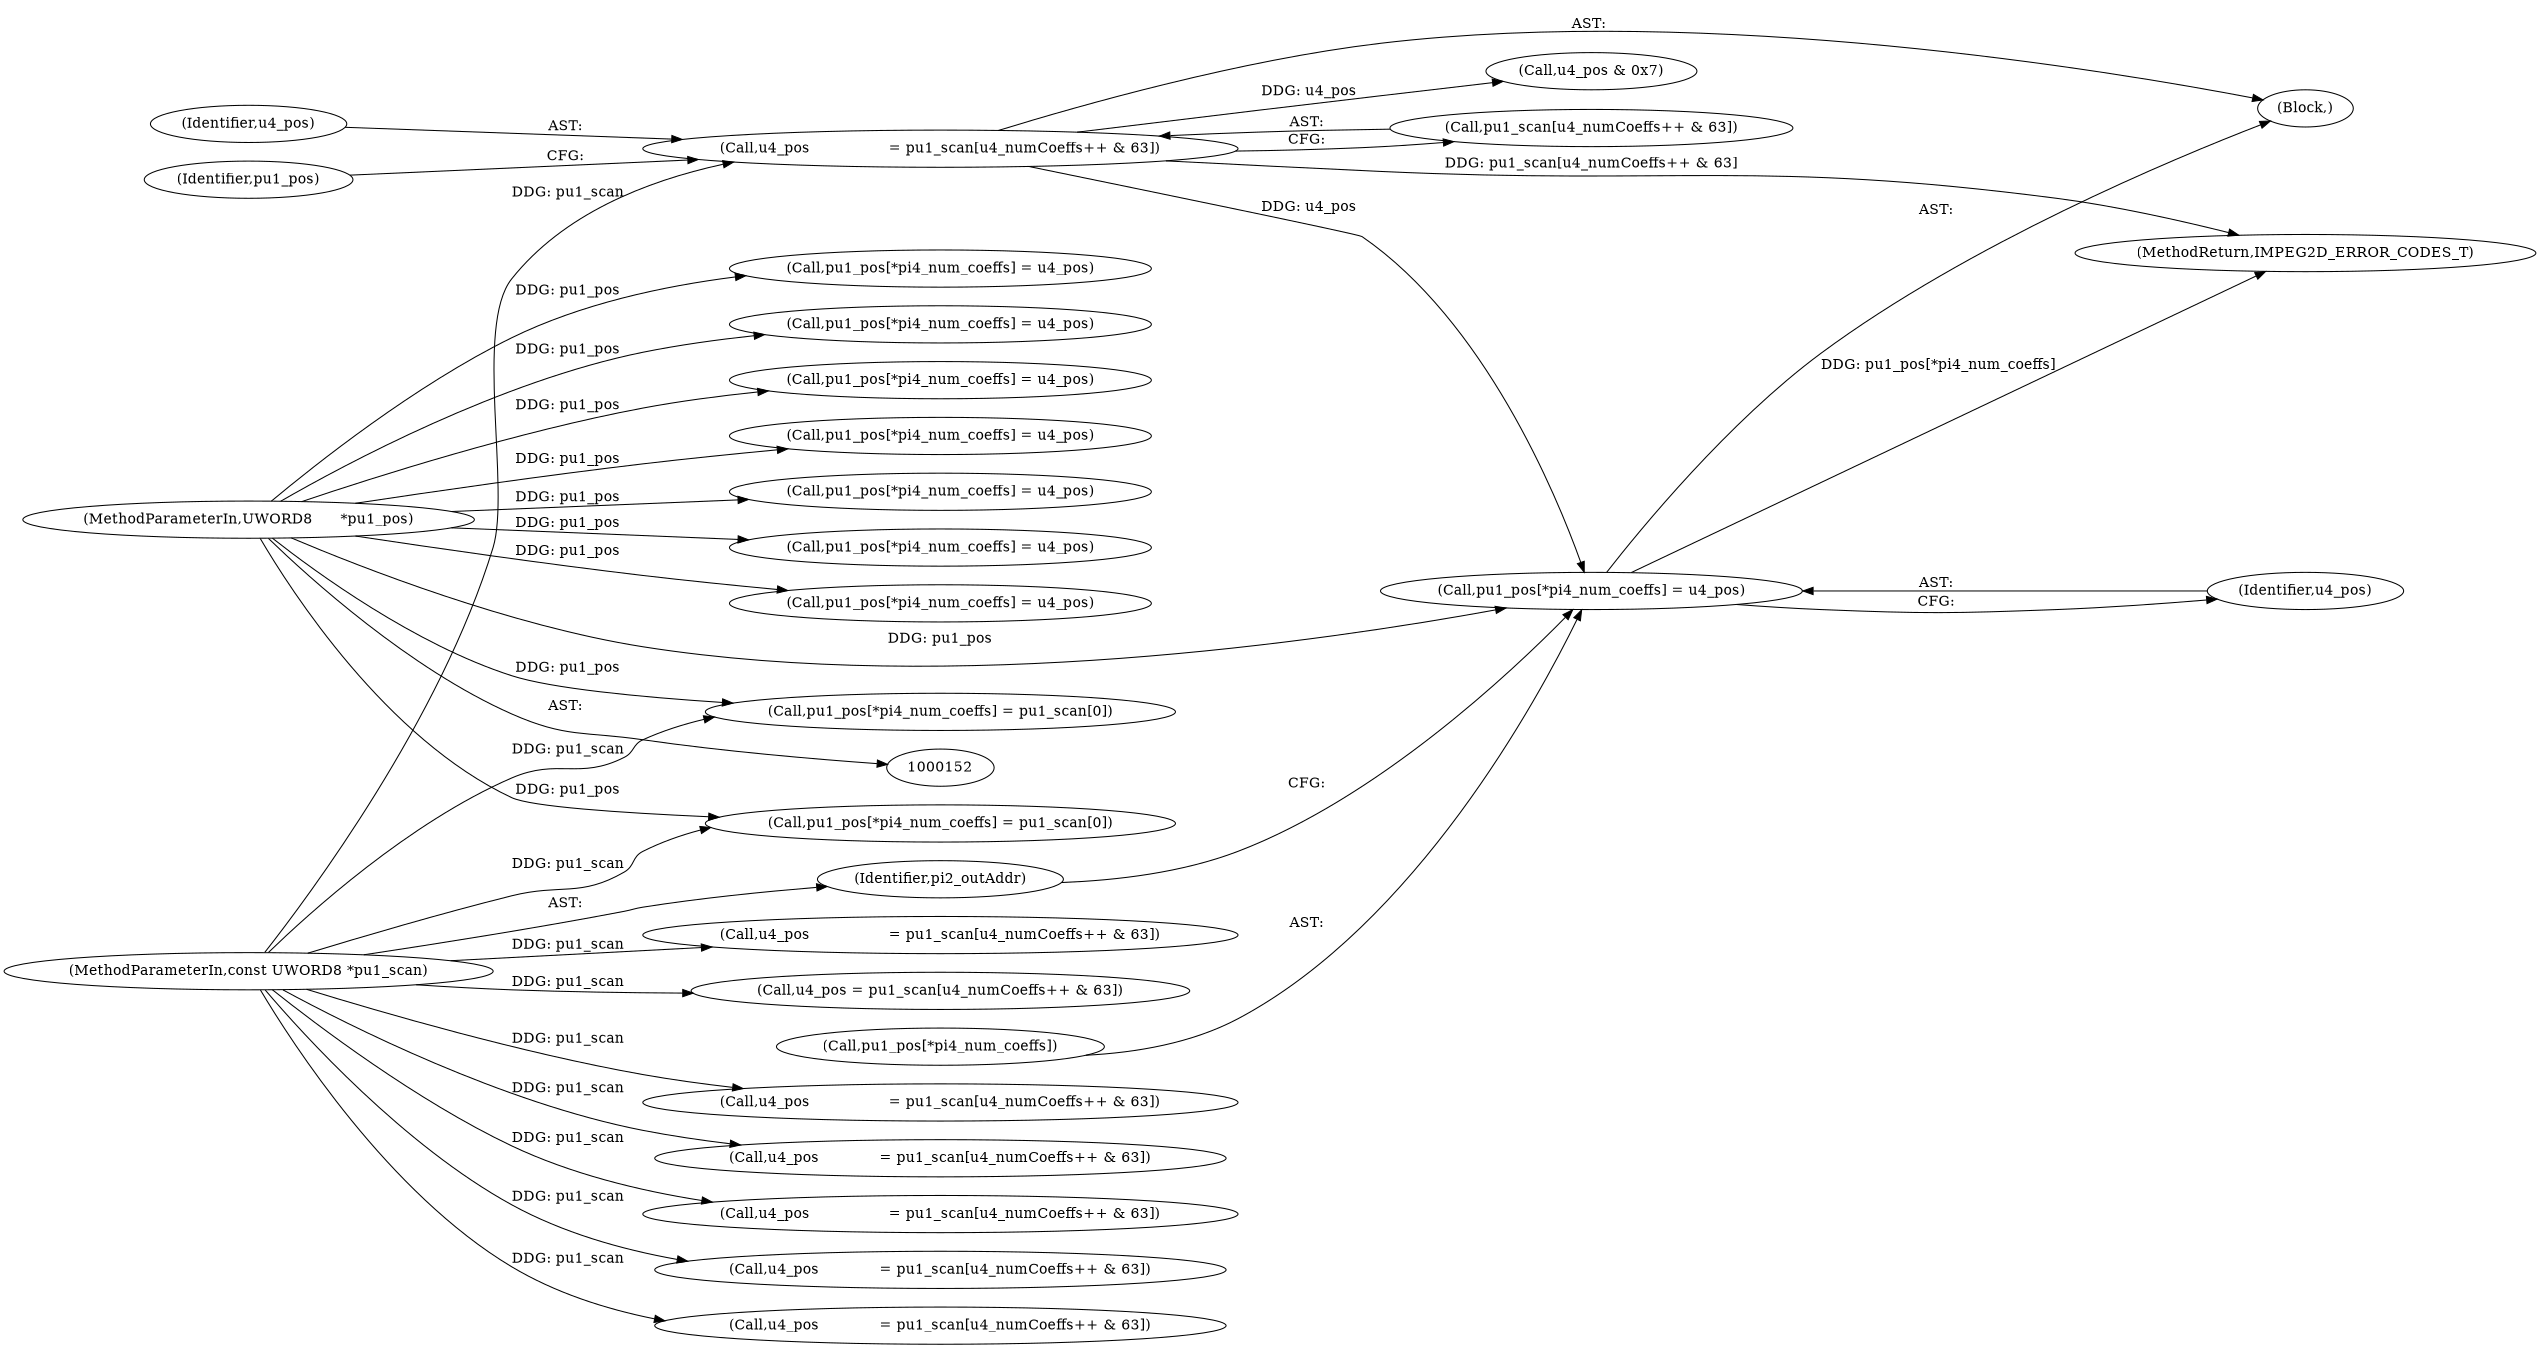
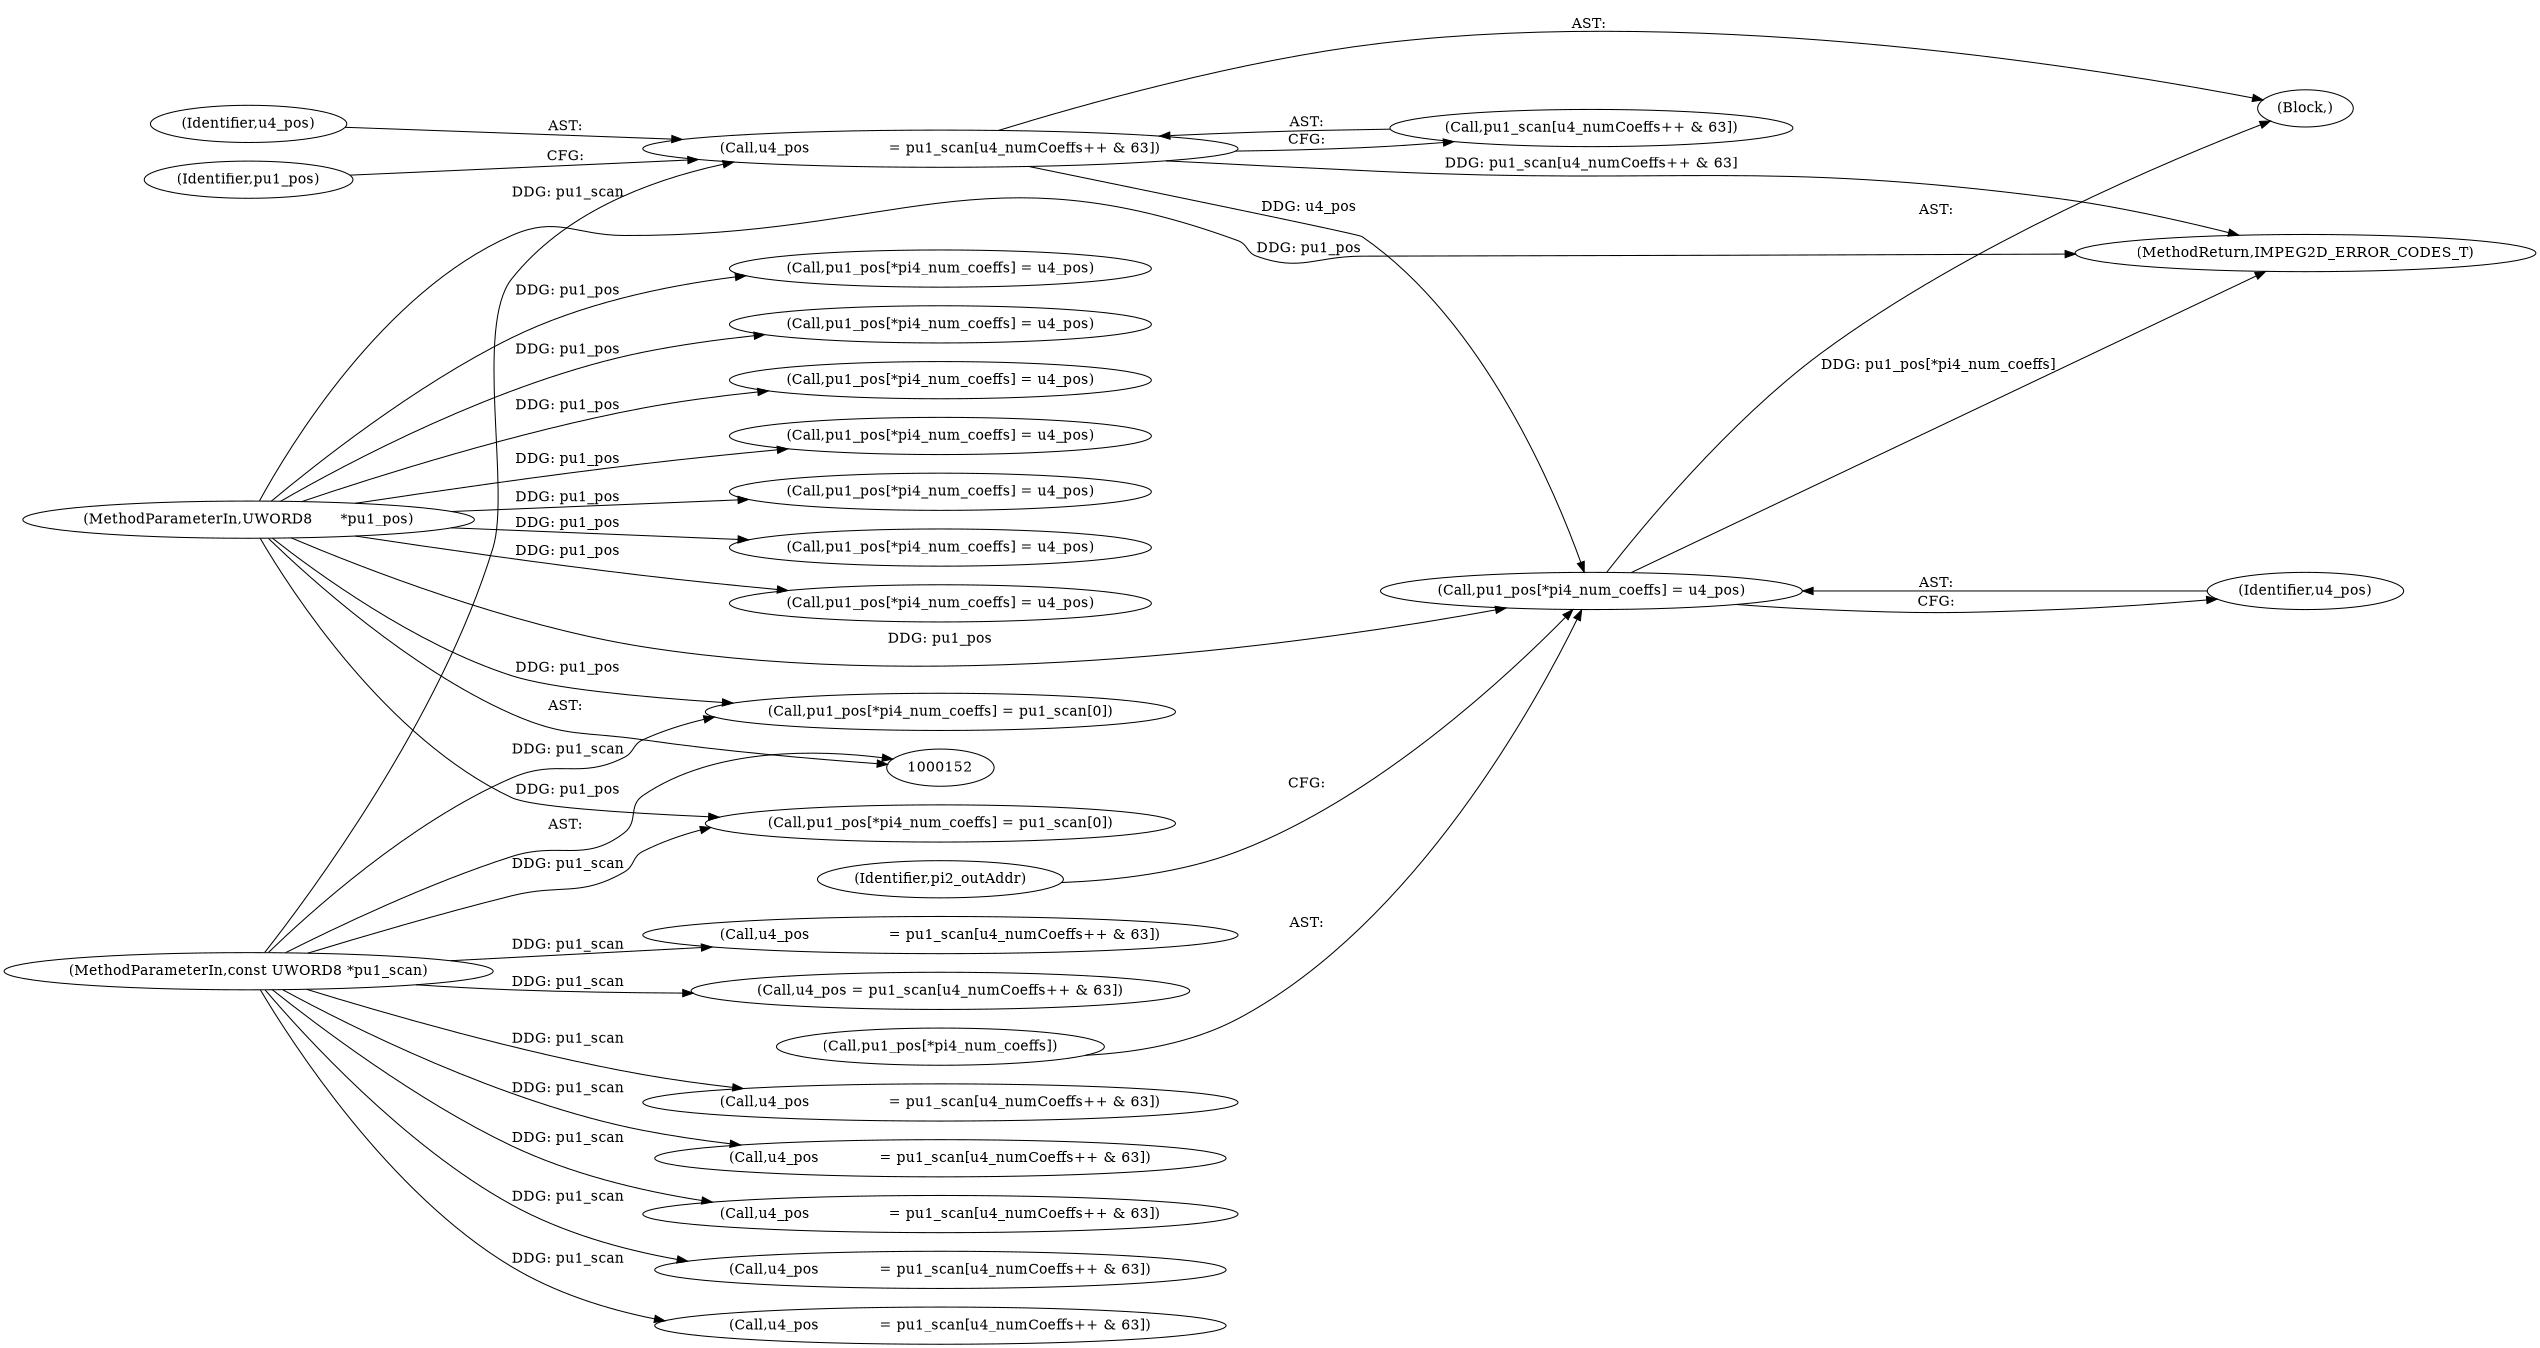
node "(Call,u4_pos & 0x7)": removed
edge "(MethodParameterIn,UWORD8      *pu1_pos)" -> "(MethodReturn,IMPEG2D_ERROR_CODES_T)": added, label "DDG: pu1_pos"
edge "(MethodParameterIn,const UWORD8 *pu1_scan)" -> "(Identifier,pi2_outAddr)": now "(MethodParameterIn,const UWORD8 *pu1_scan)" -> "1000152"
